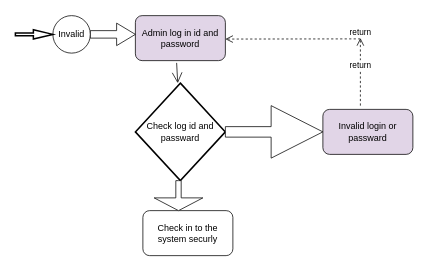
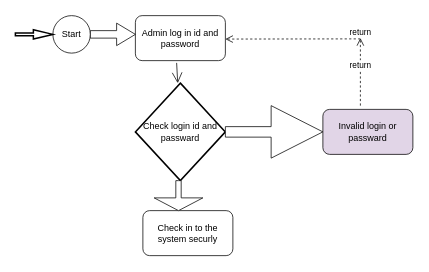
node "Invalid": label "Invalid" -> "Start"
node "Admin log in id and password": fillcolor #e1d5e7 -> #ffffff
node "Check log id and passward": label "Check log id and passward" -> "Check login id and passward"
